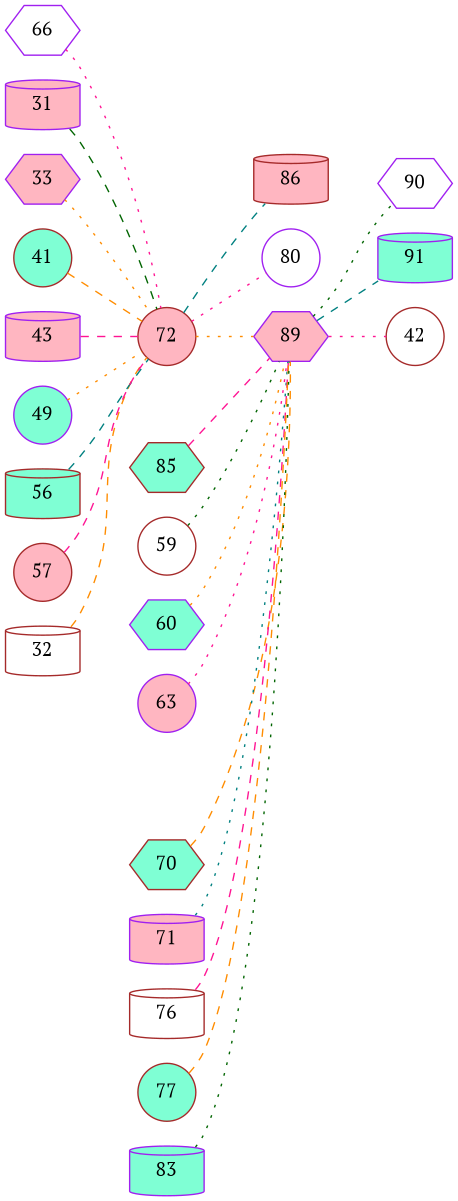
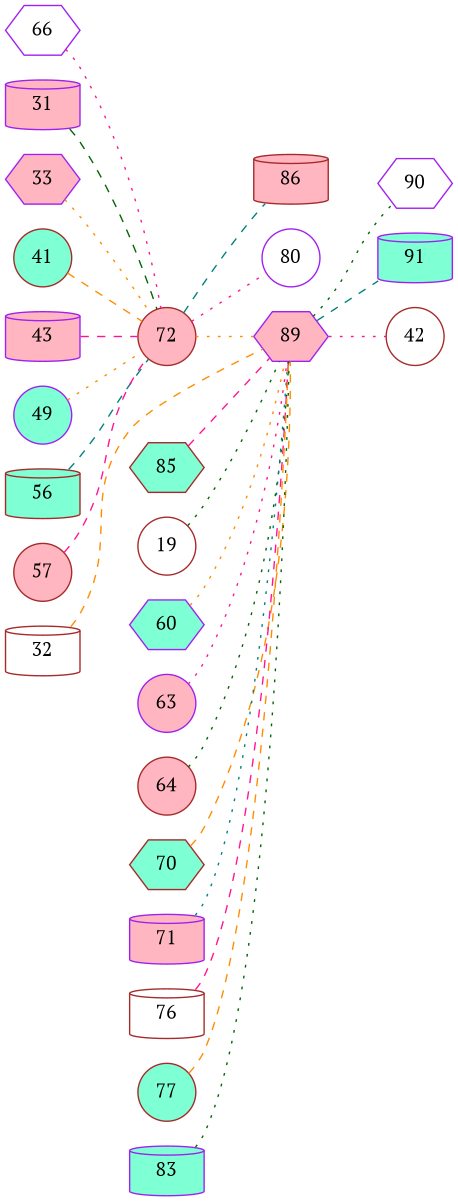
edge "72" -- "32": now "89" -- "32"
node "59": label "59" -> "19"
node "64": added
